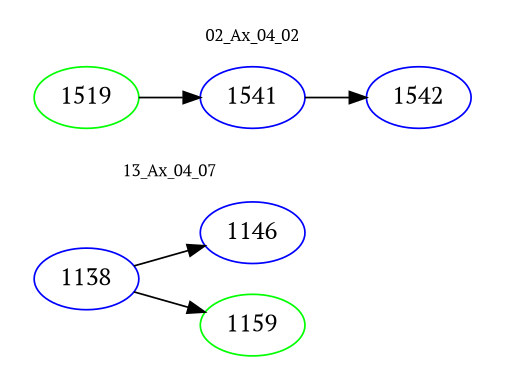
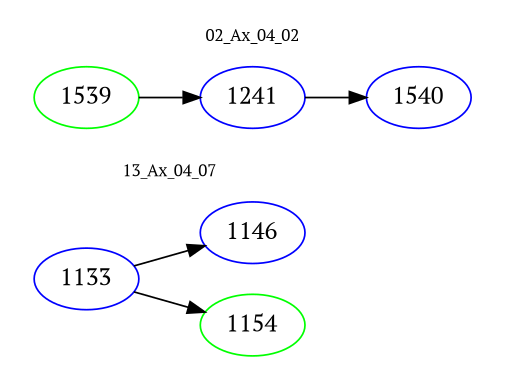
node "1519": label "1519" -> "1539"
node "1541": label "1541" -> "1241"
node "1542": label "1542" -> "1540"
node "1138": label "1138" -> "1133"
node "1159": label "1159" -> "1154"
